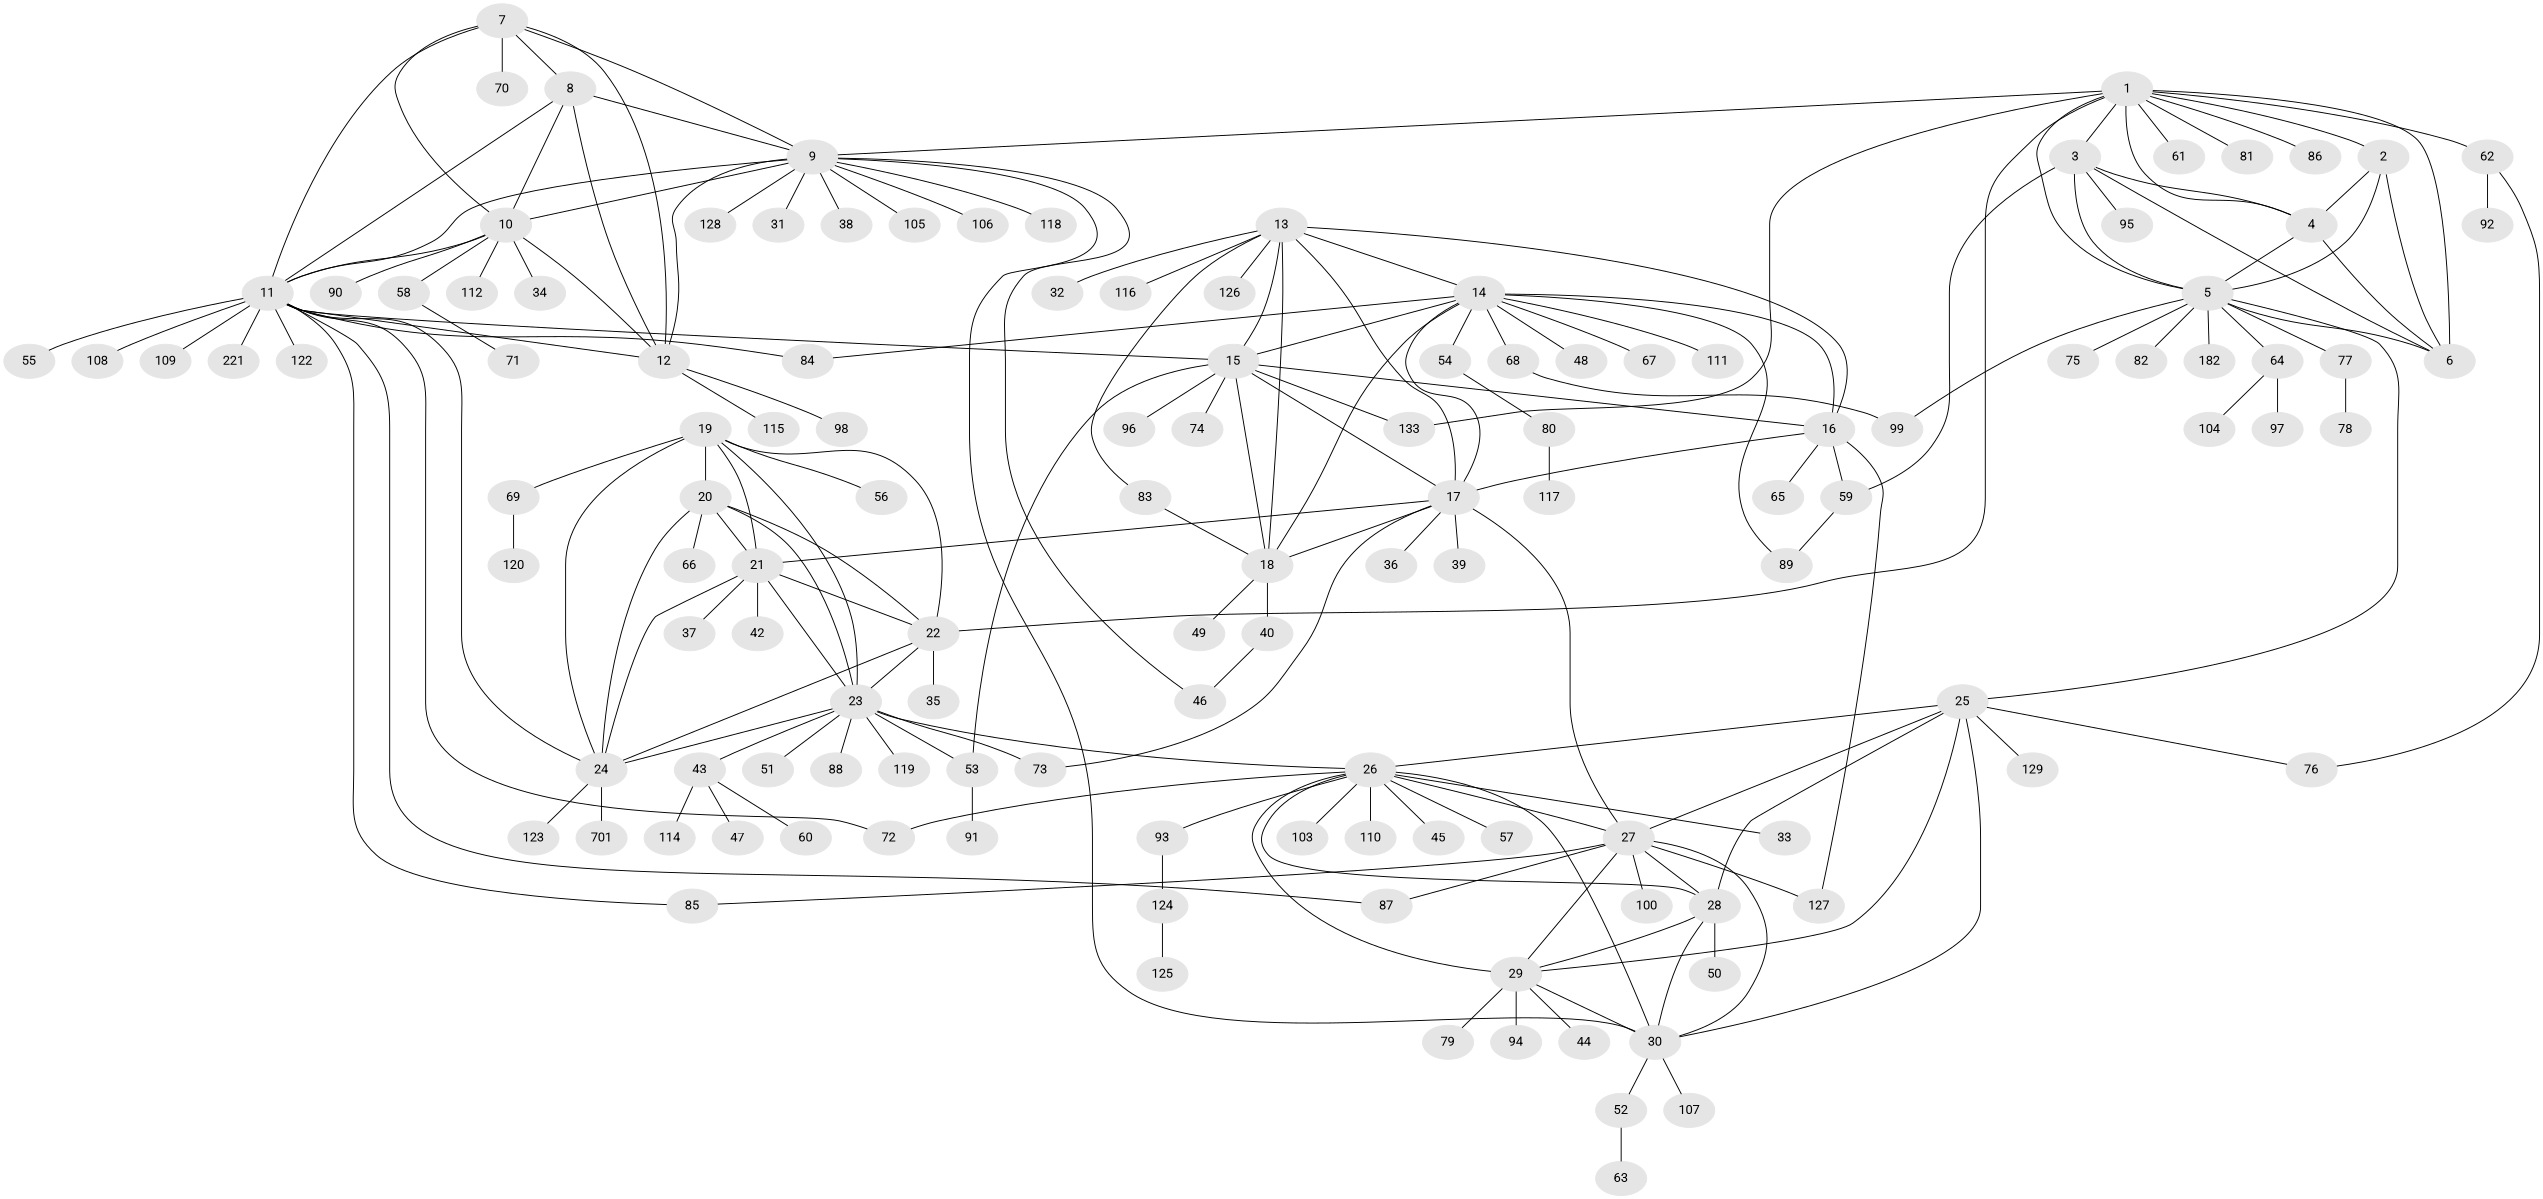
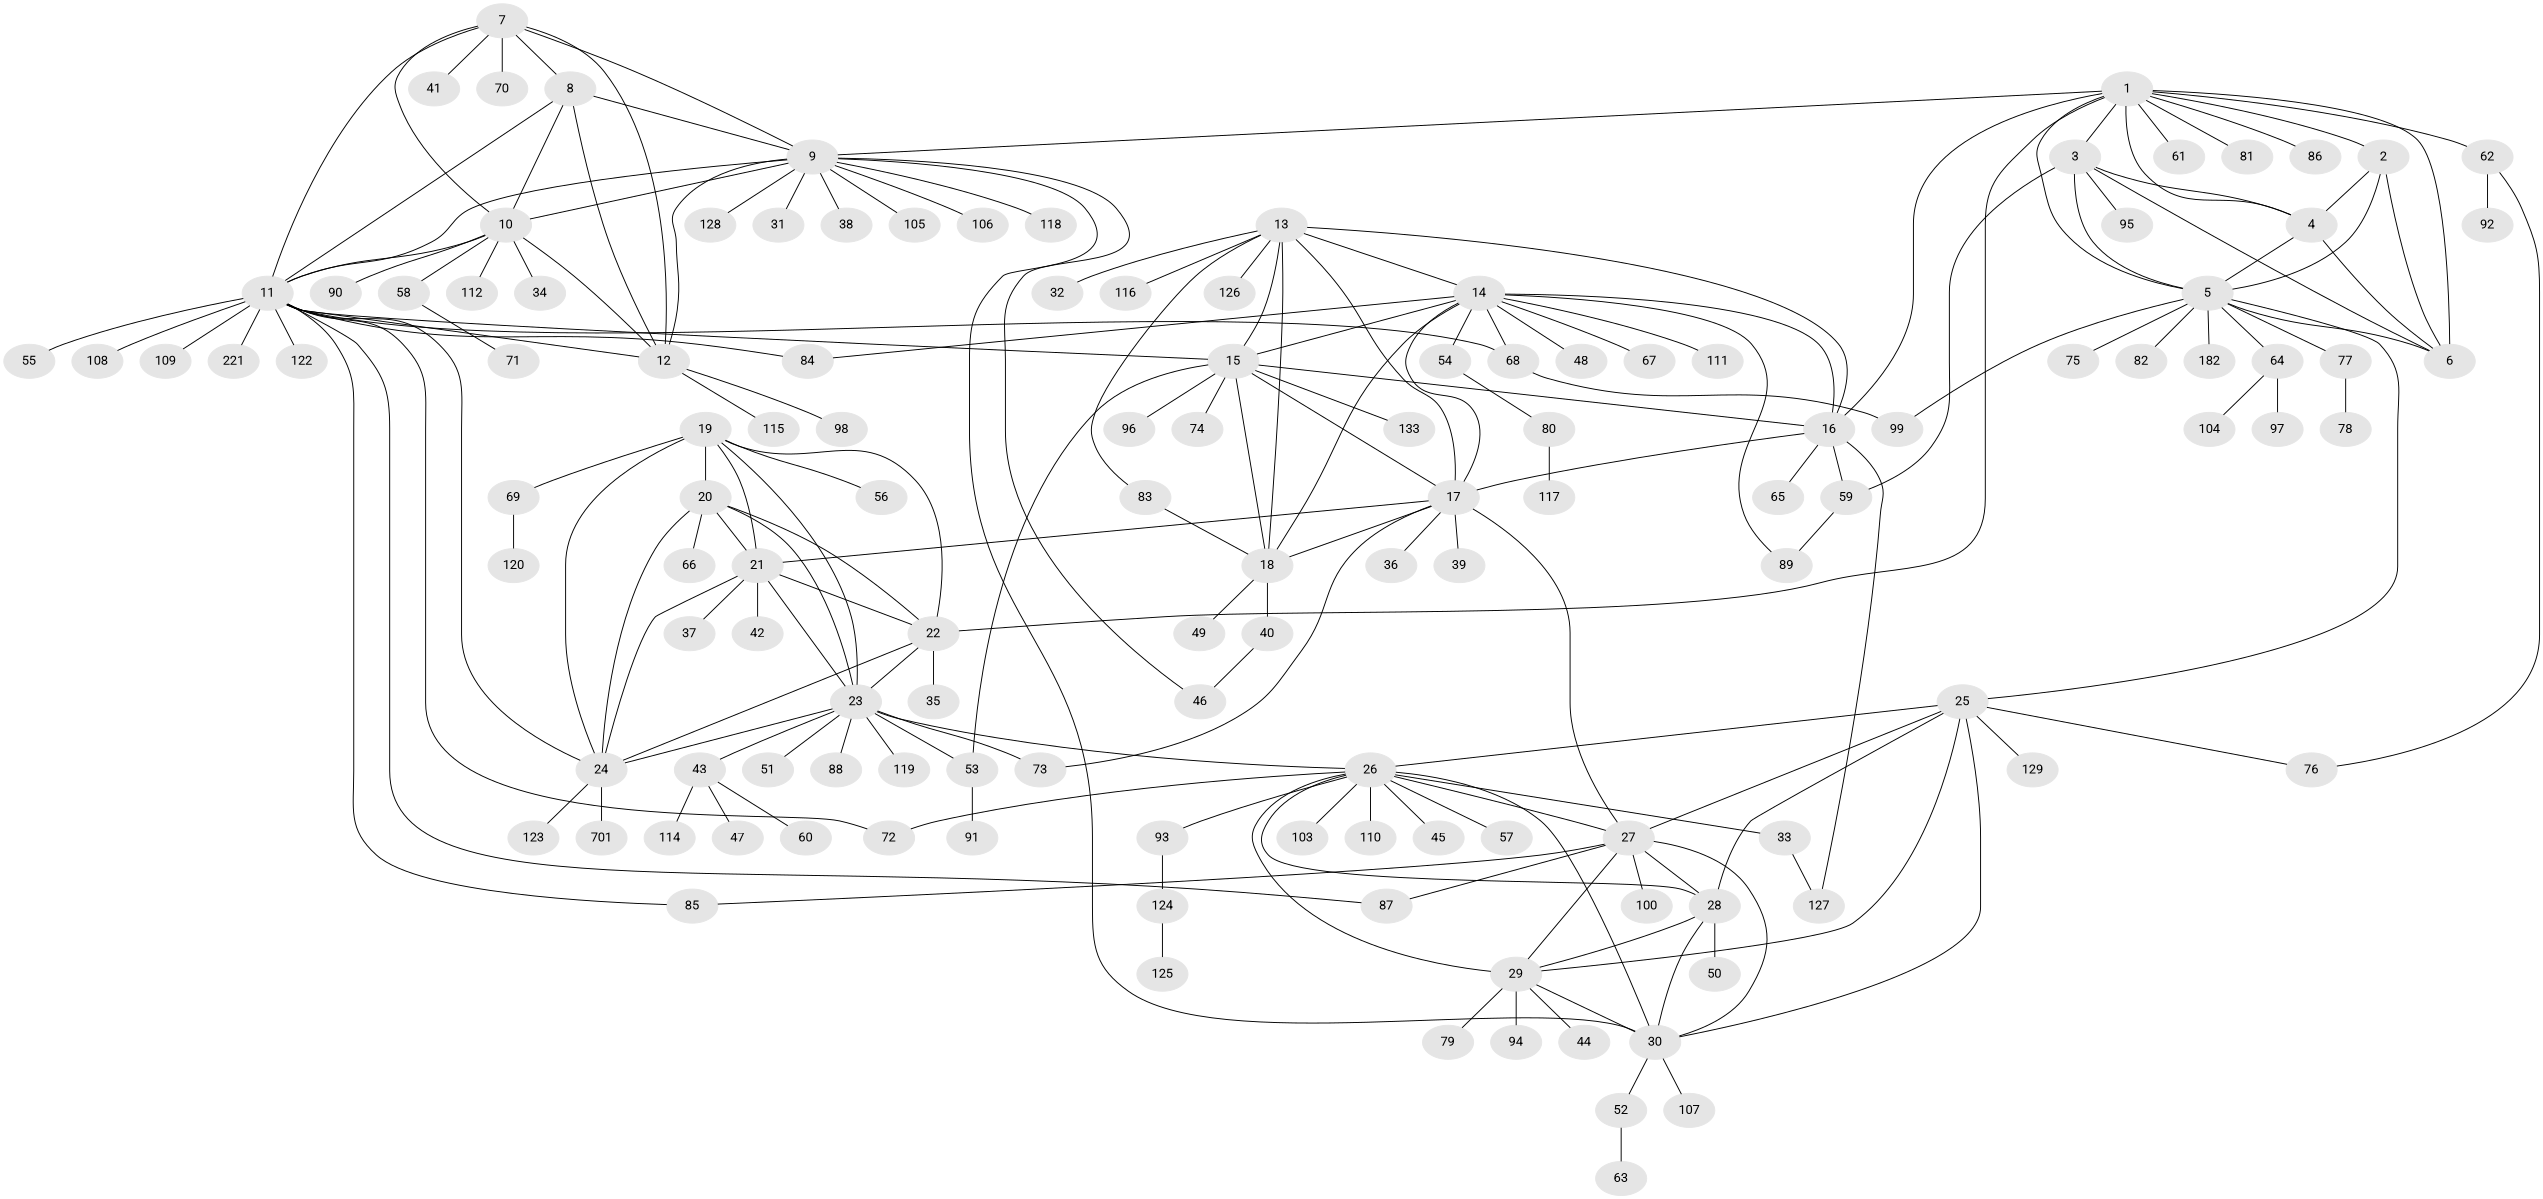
node "41": added
edge "1" -- "133": now "1" -- "16"
edge "11" -- "68": added
edge "27" -- "127": now "33" -- "127"
